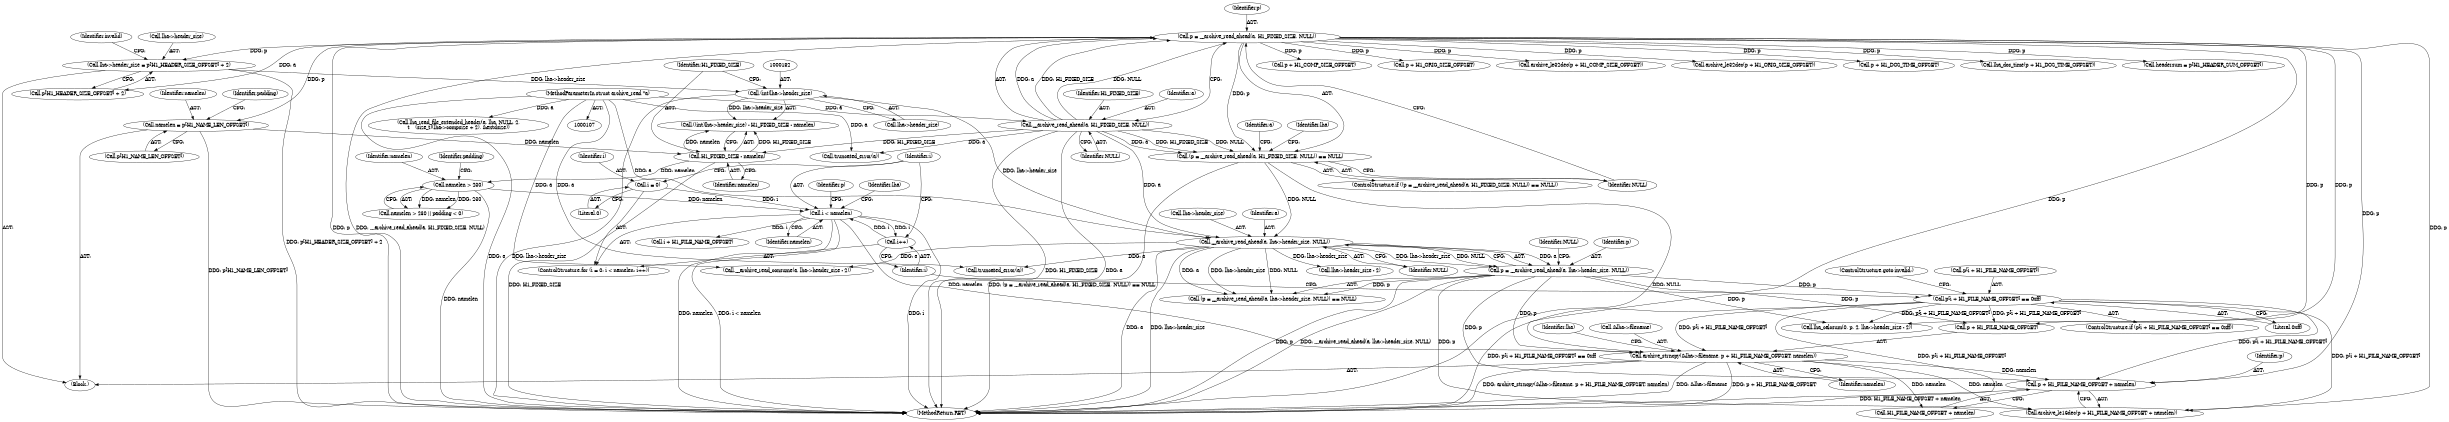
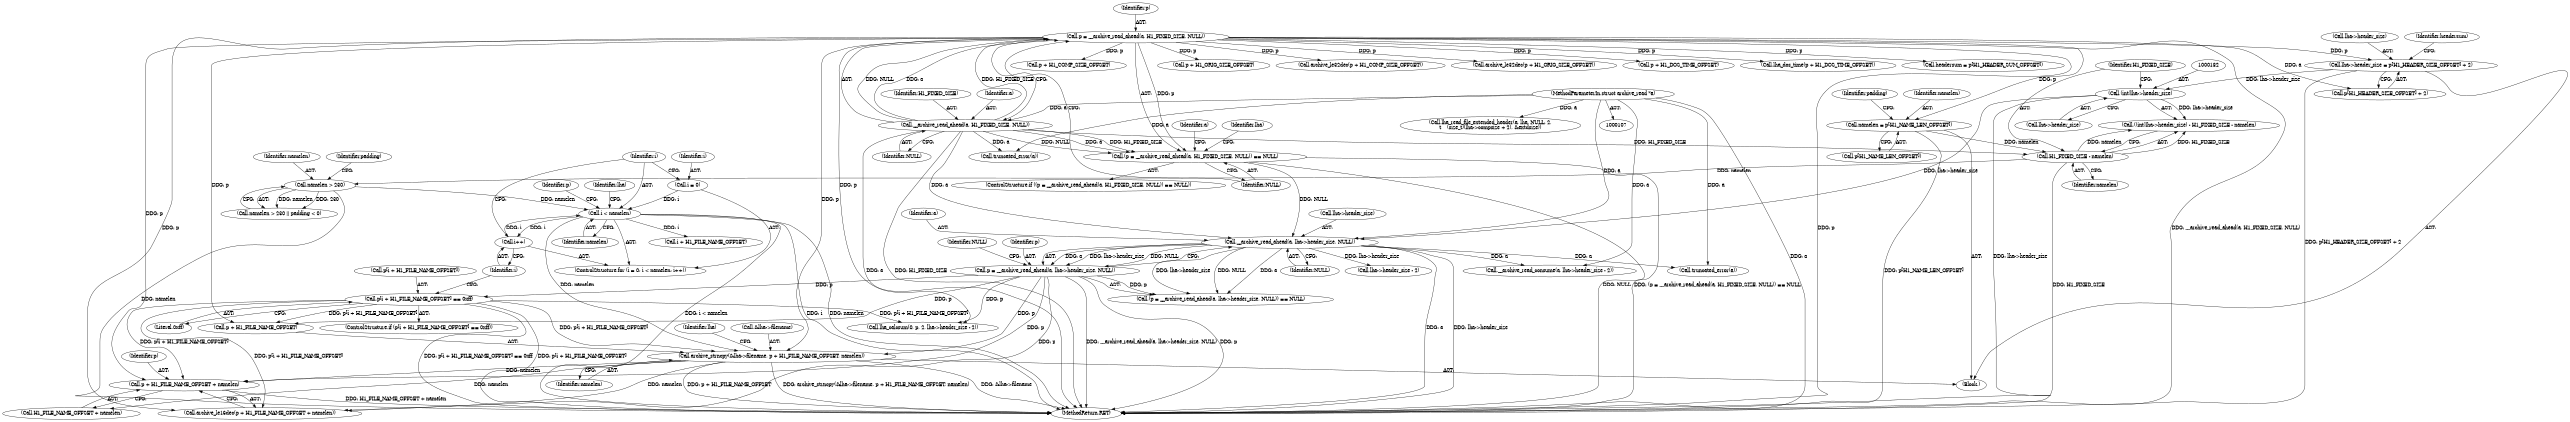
node "(Identifier,invalid)": label "(Identifier,invalid)" -> "(Identifier,headersum)"
node "(Literal,0)": removed
node "(ControlStructure,goto invalid;)": removed
